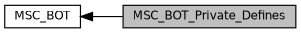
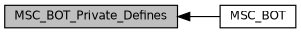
edge "MSC_BOT_Private_Defines" -> "MSC_BOT": reversed
